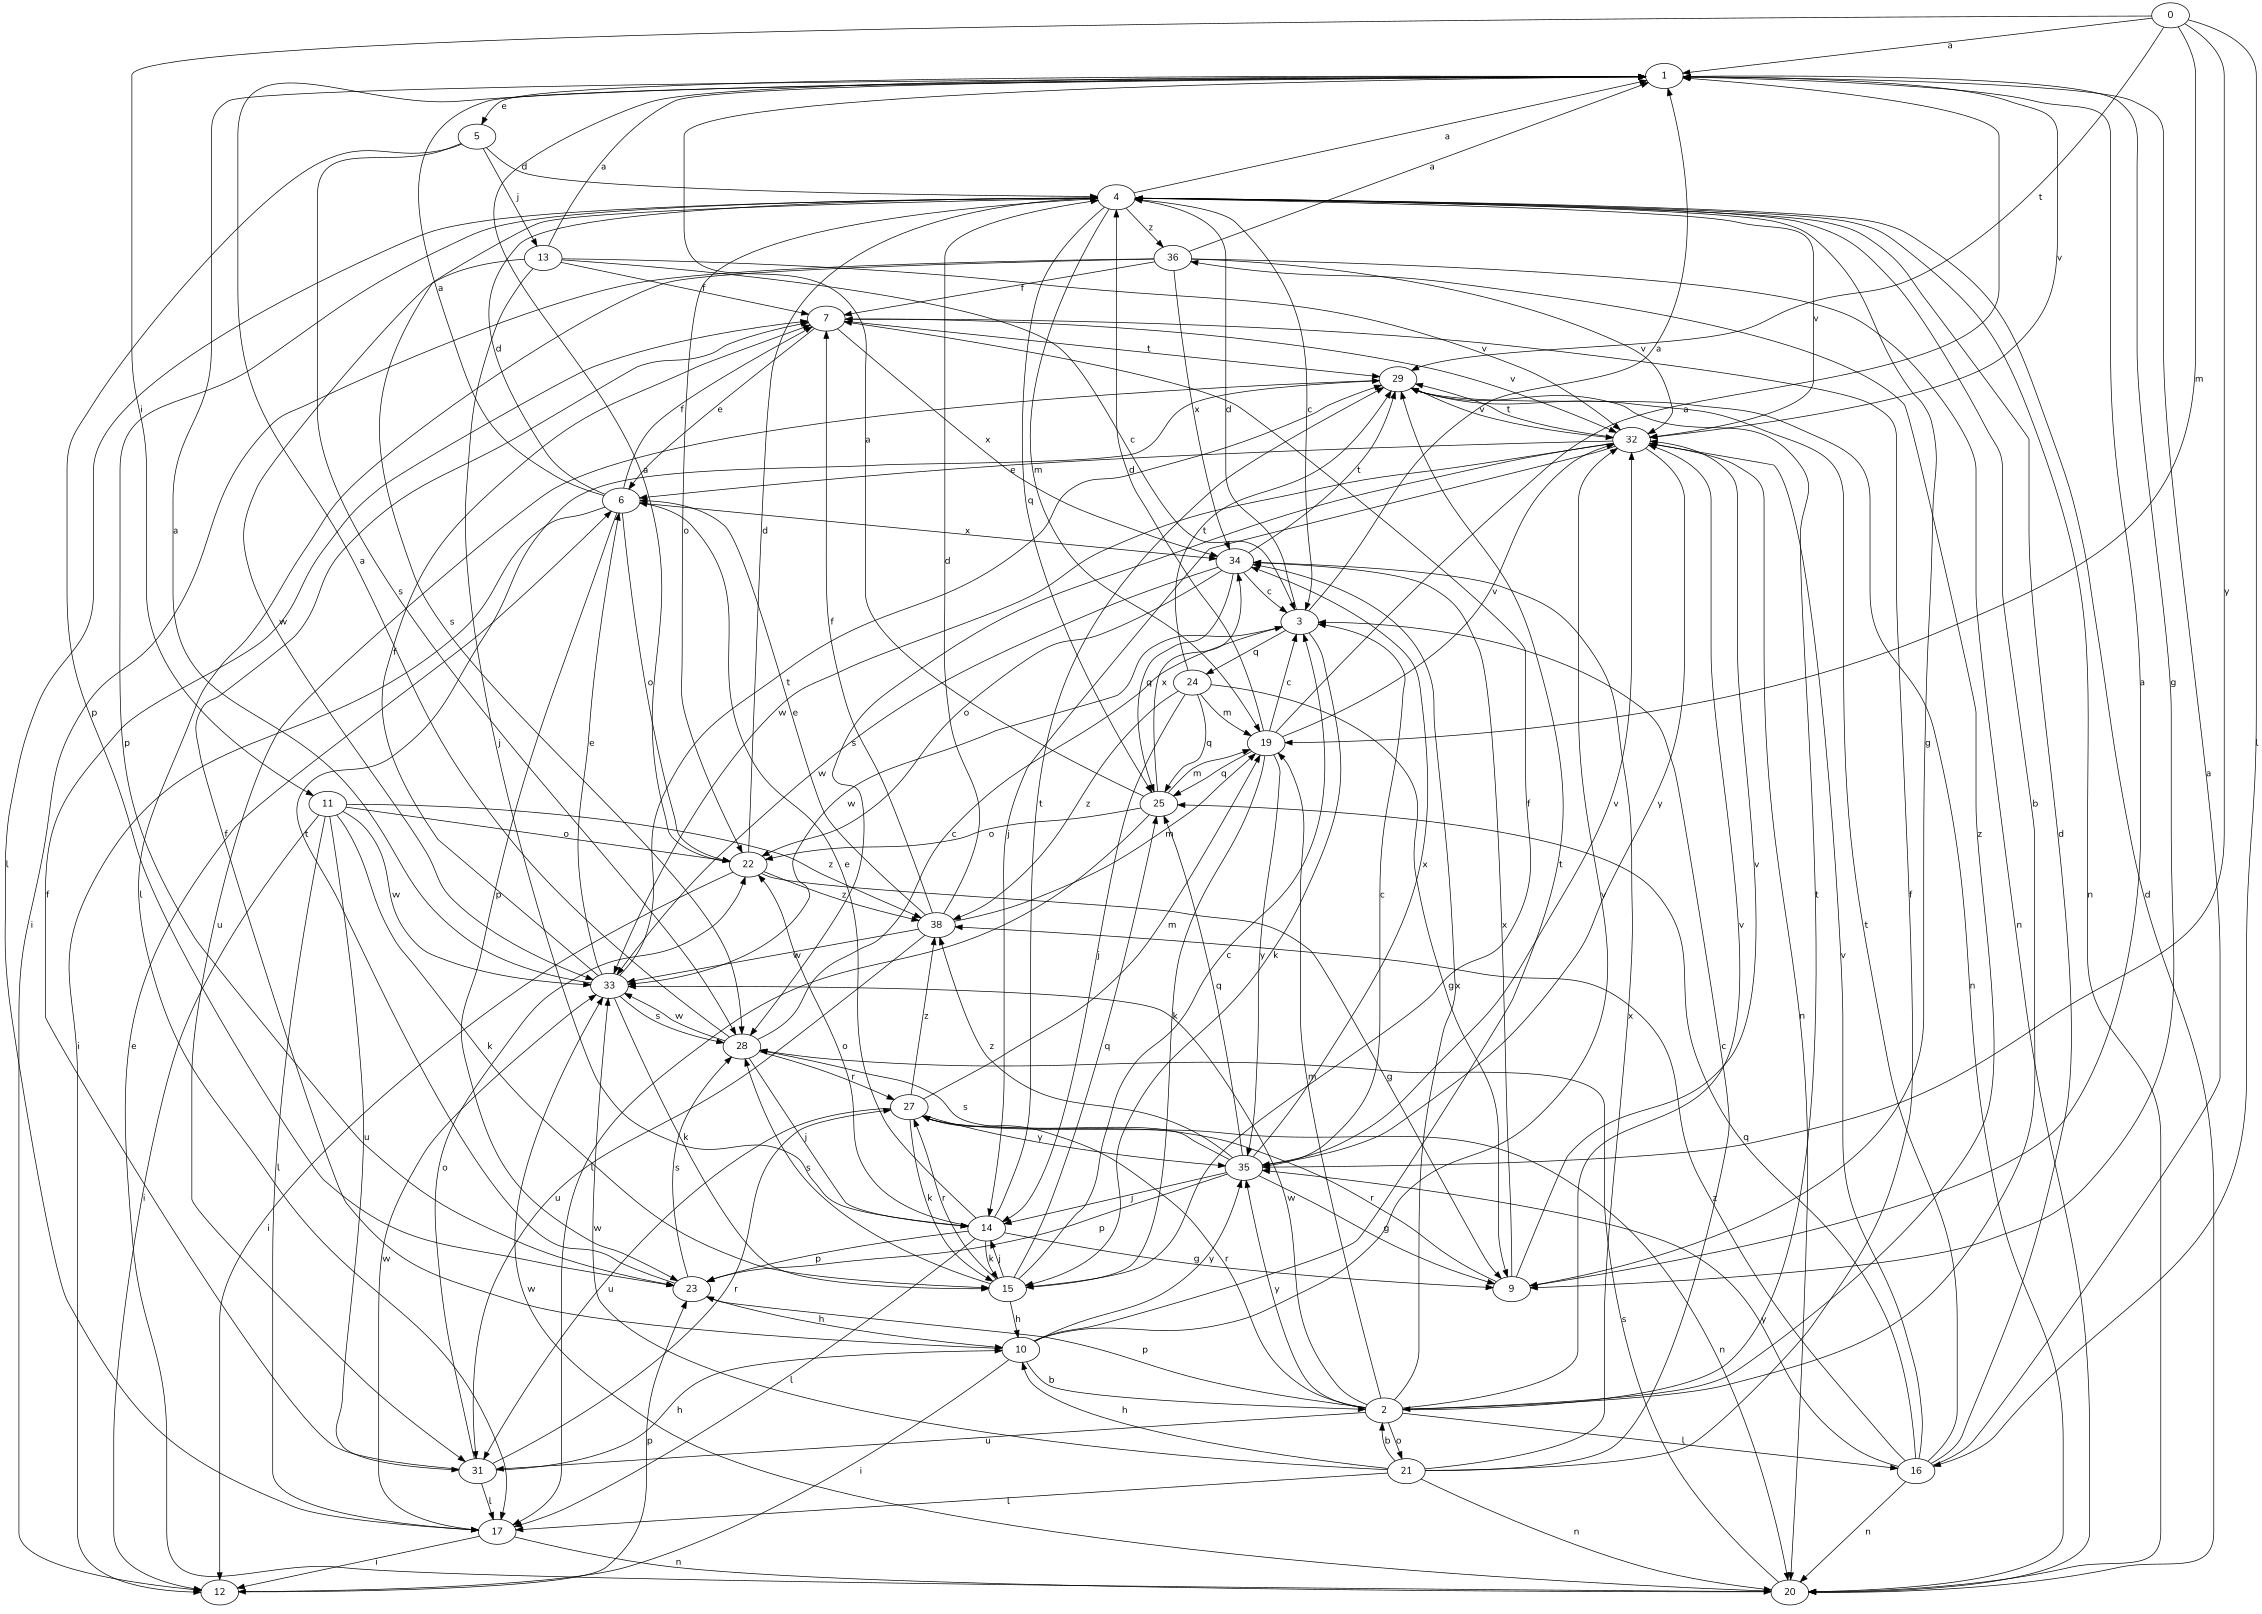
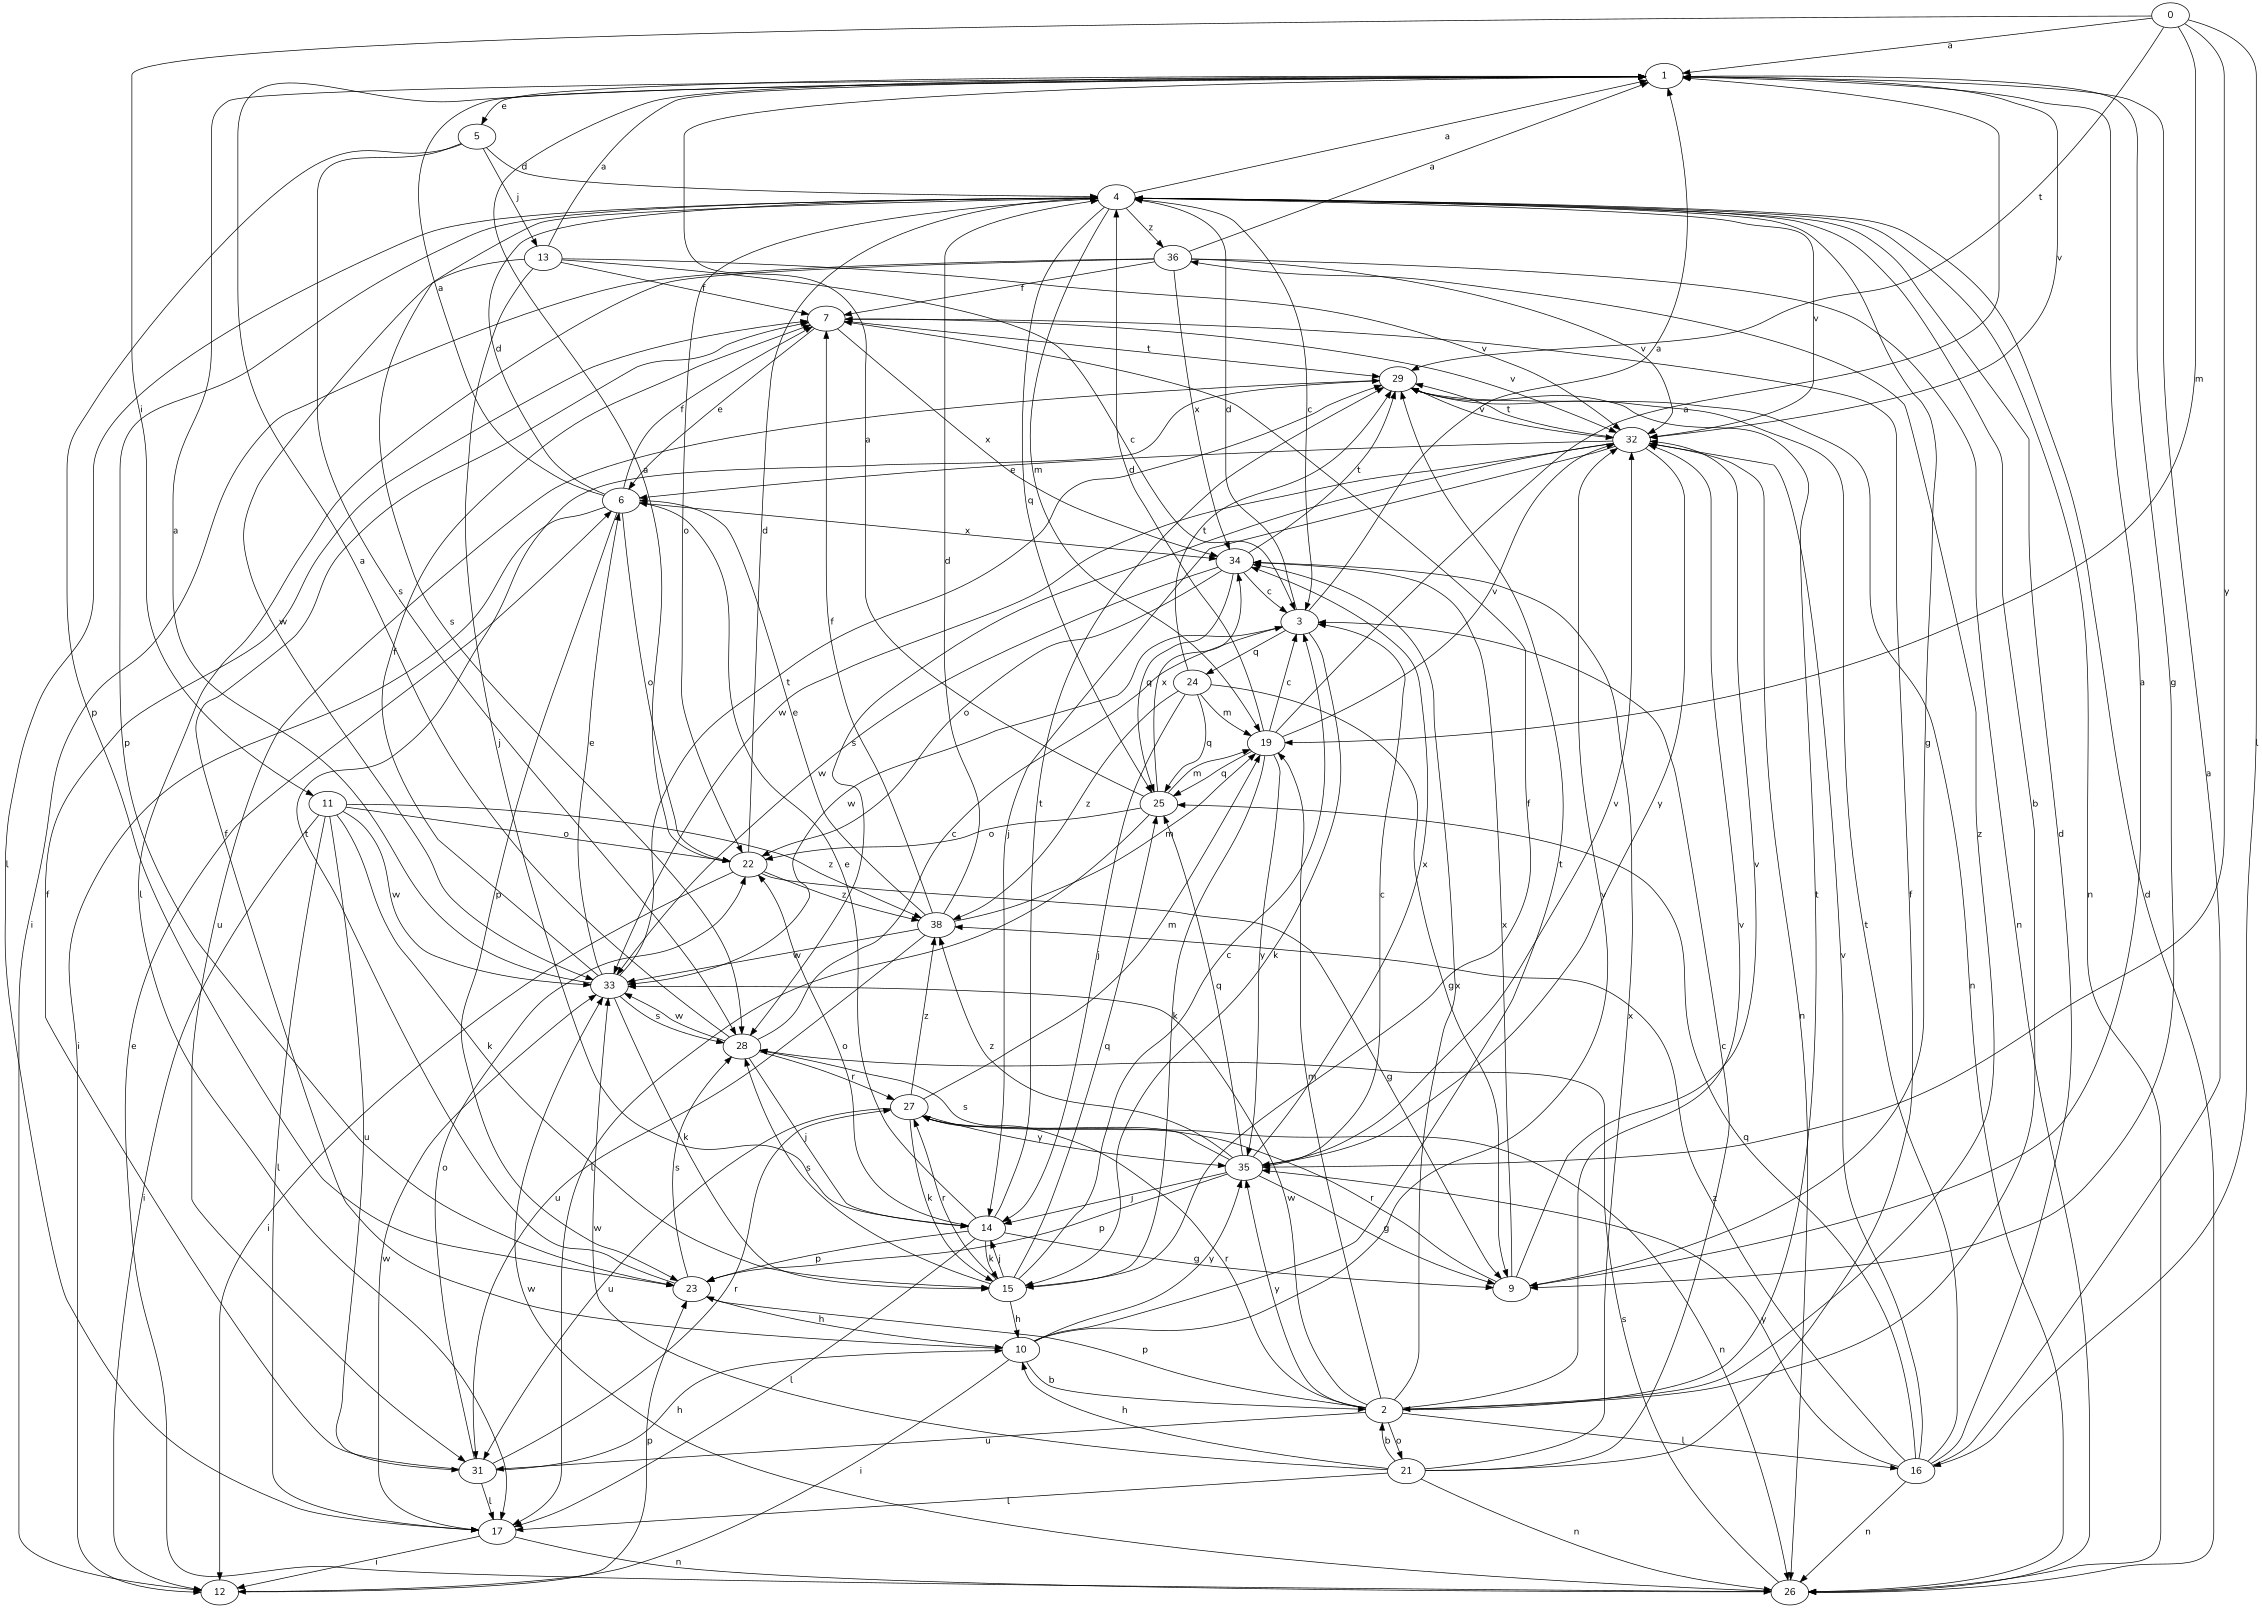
node "20": label "20" -> "26"
